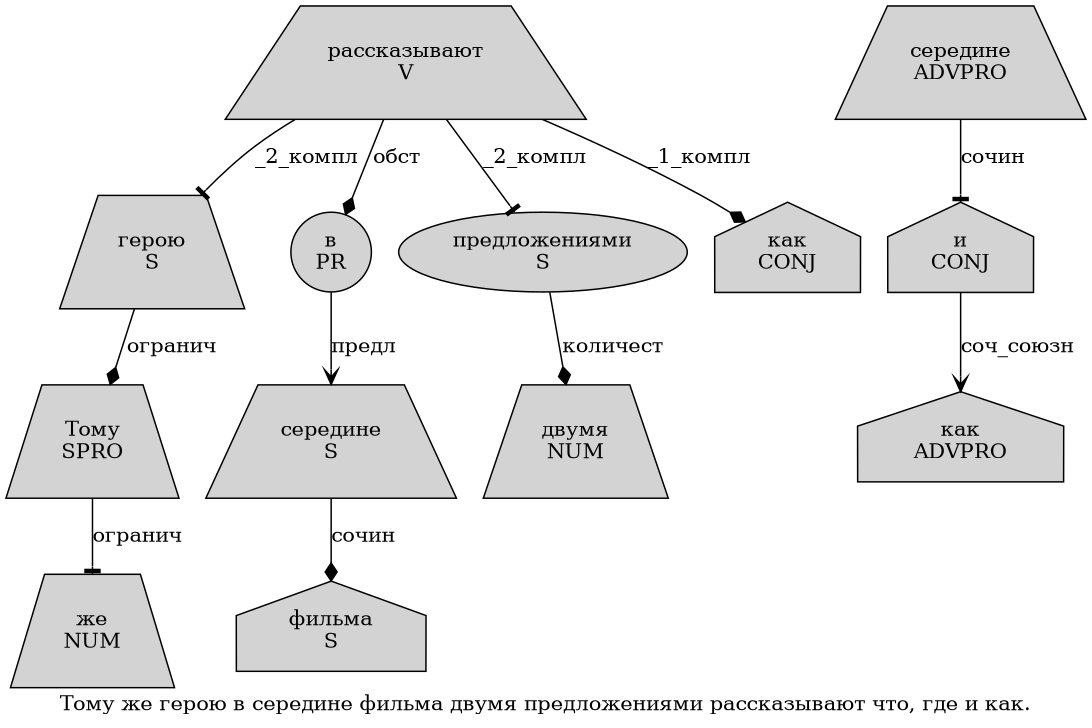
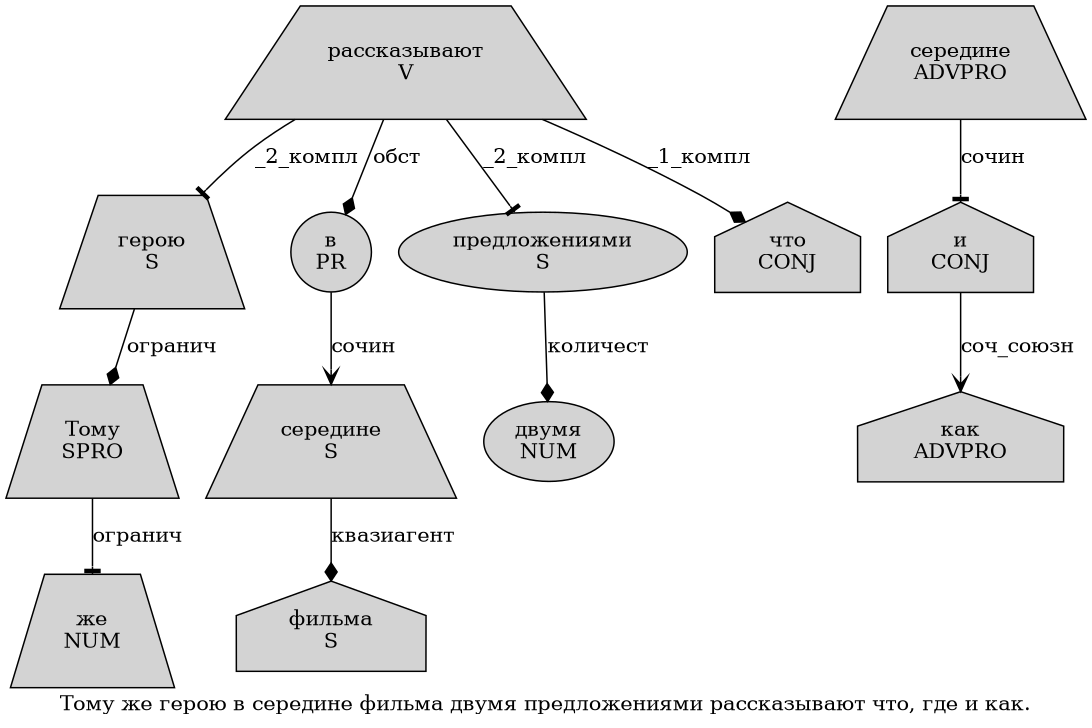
node "как CONJ": label "как CONJ" -> "что CONJ"
edge "в PR" -> "середине S": label "предл" -> "сочин"
node "двумя NUM": shape trapezium -> ellipse
edge "середине S" -> "фильма S": label "сочин" -> "квазиагент"
